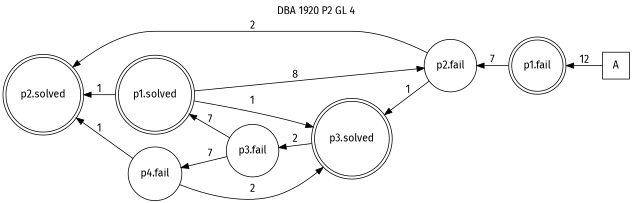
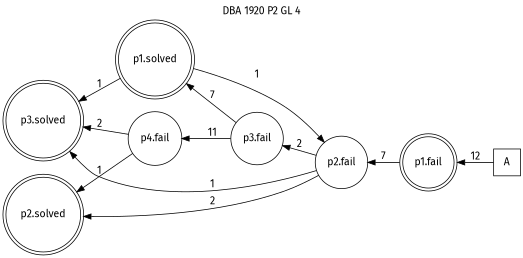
edge "p1.solved" -> "p2.fail": label "8" -> "1"
edge "p1.solved" -> "p2.solved": removed, label "1"
edge "p3.solved" -> "p3.fail": now "p2.fail" -> "p3.fail"
edge "p3.fail" -> "p4.fail": label "7" -> "11"
